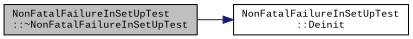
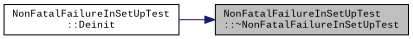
edge "NonFatalFailureInSetUpTest ::~NonFatalFailureInSetUpTest" -> "NonFatalFailureInSetUpTest ::Deinit": reversed
